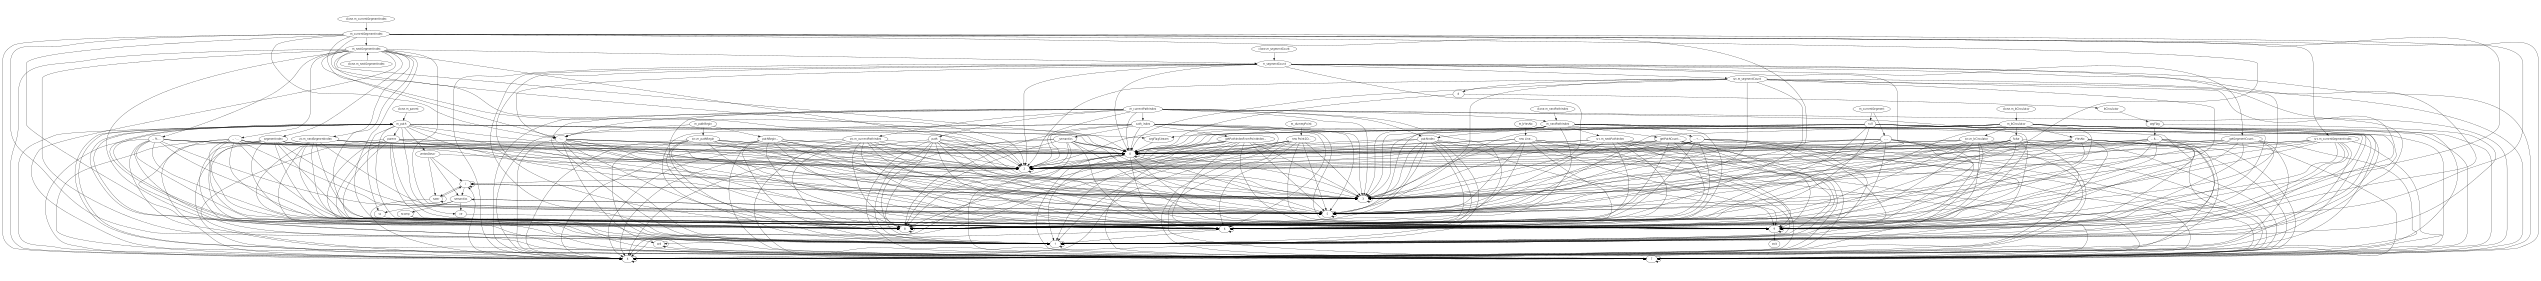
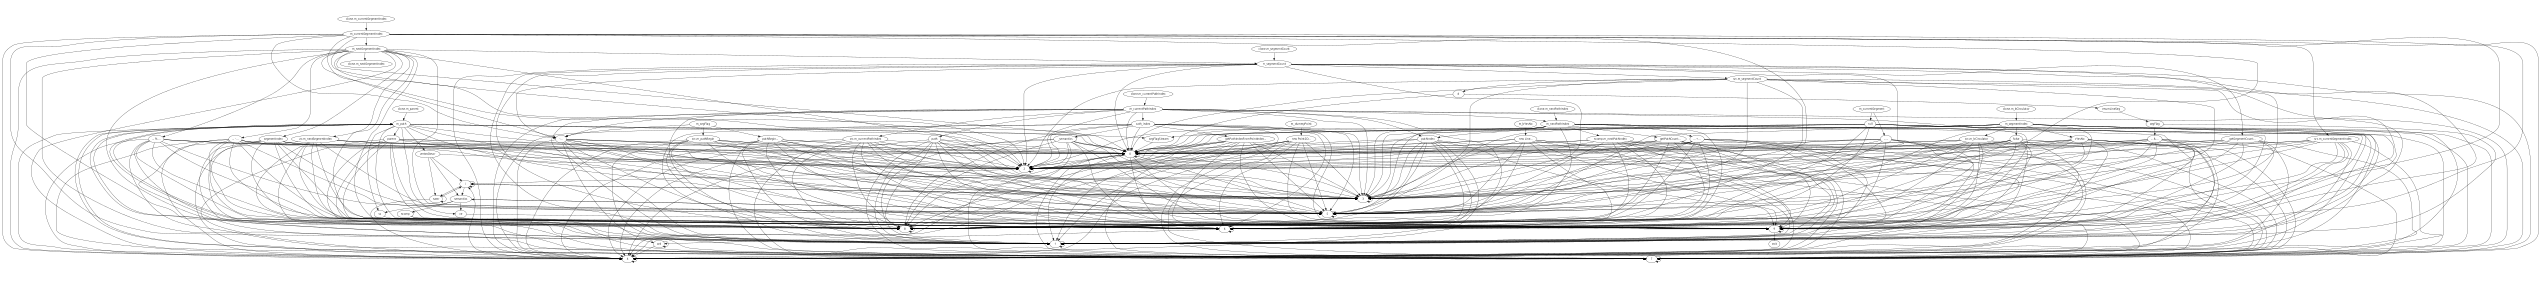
edge "clone.m_nextSegmentIndex" -> "m_nextSegmentIndex": reversed
node "clone.m_currentPathIndex": added
node "bCirculator": label "bCirculator" -> "enumLineSeg"
node "m_pathBegin": label "m_pathBegin" -> "m_segFlag"
node "m_bCirculator": label "m_bCirculator" -> "m_segmentIndex"
node "src.m_nextPathIndex": label "src.m_nextPathIndex" -> "ncomp.m_nextPathIndex"
edge "6" -> "1": now "false" -> "1"
edge "ord" -> "7": now "ord" -> "4"
